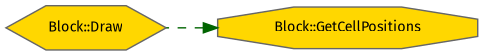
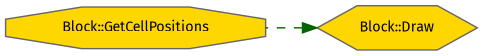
edge "Block::Draw" -> "Block::GetCellPositions": reversed
